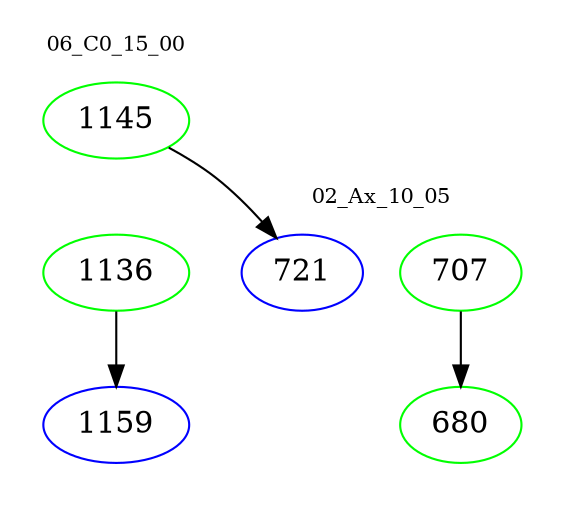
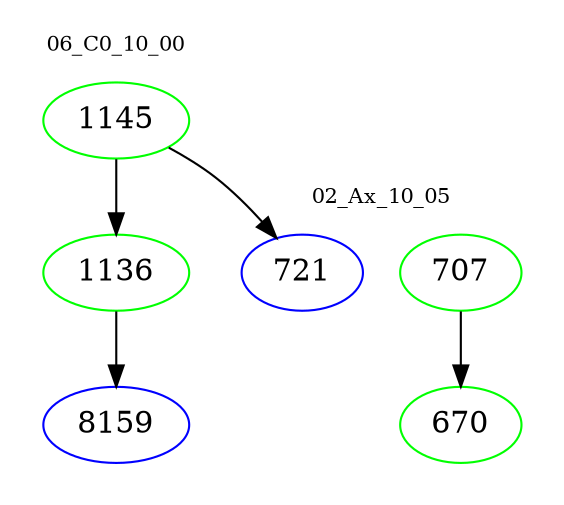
cluster "06_C0_15_00": label "06_C0_15_00" -> "06_C0_10_00"
edge "1145" -> "1136": added
node "1159": label "1159" -> "8159"
node "680": label "680" -> "670"
